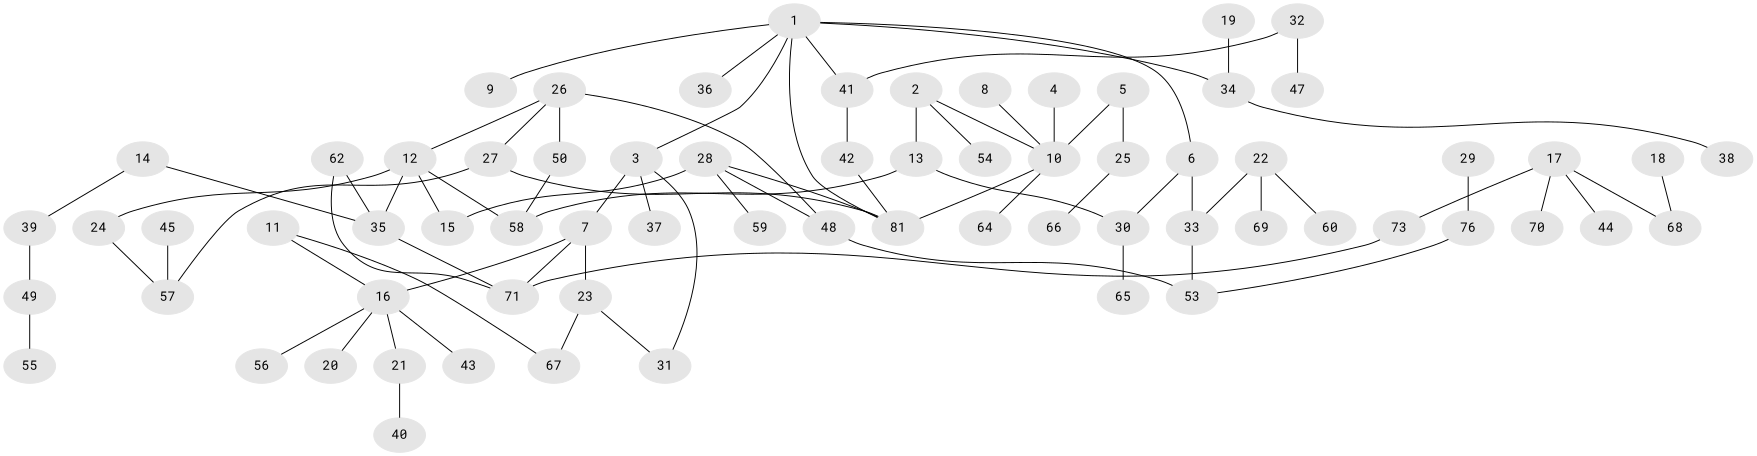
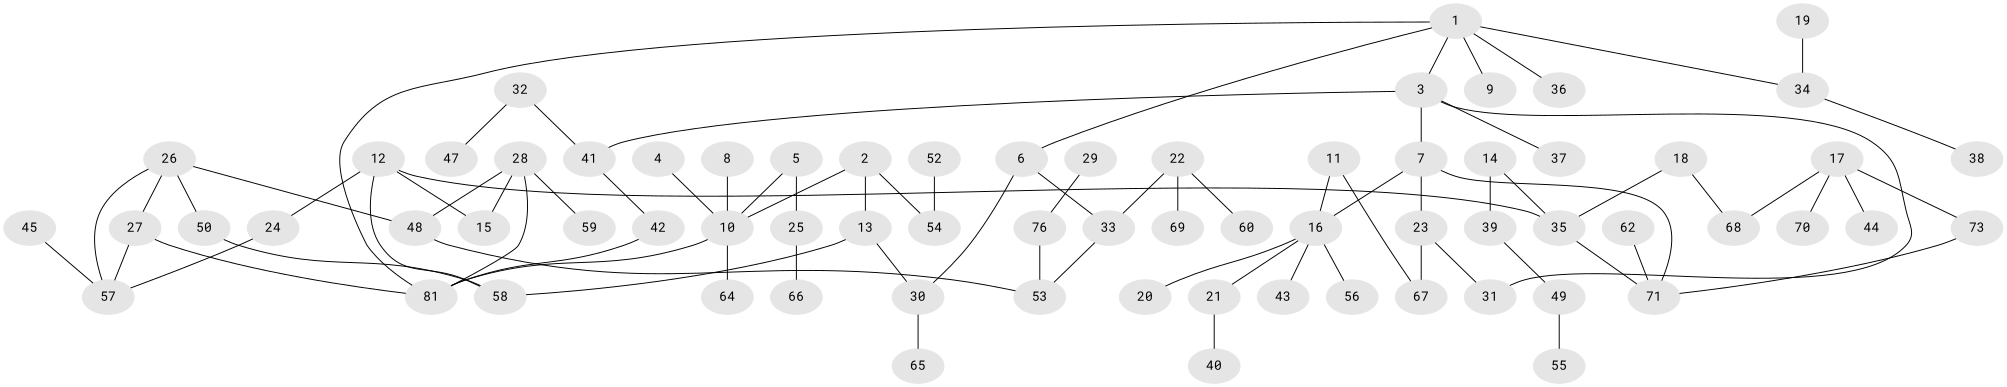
edge "1" -- "41": now "3" -- "41"
edge "26" -- "12": now "26" -- "57"
node "52": added
edge "62" -- "35": now "18" -- "35"
